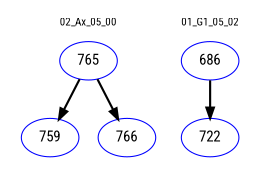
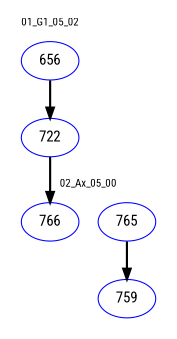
node "686": label "686" -> "656"
edge "765" -> "766": now "722" -> "766"
